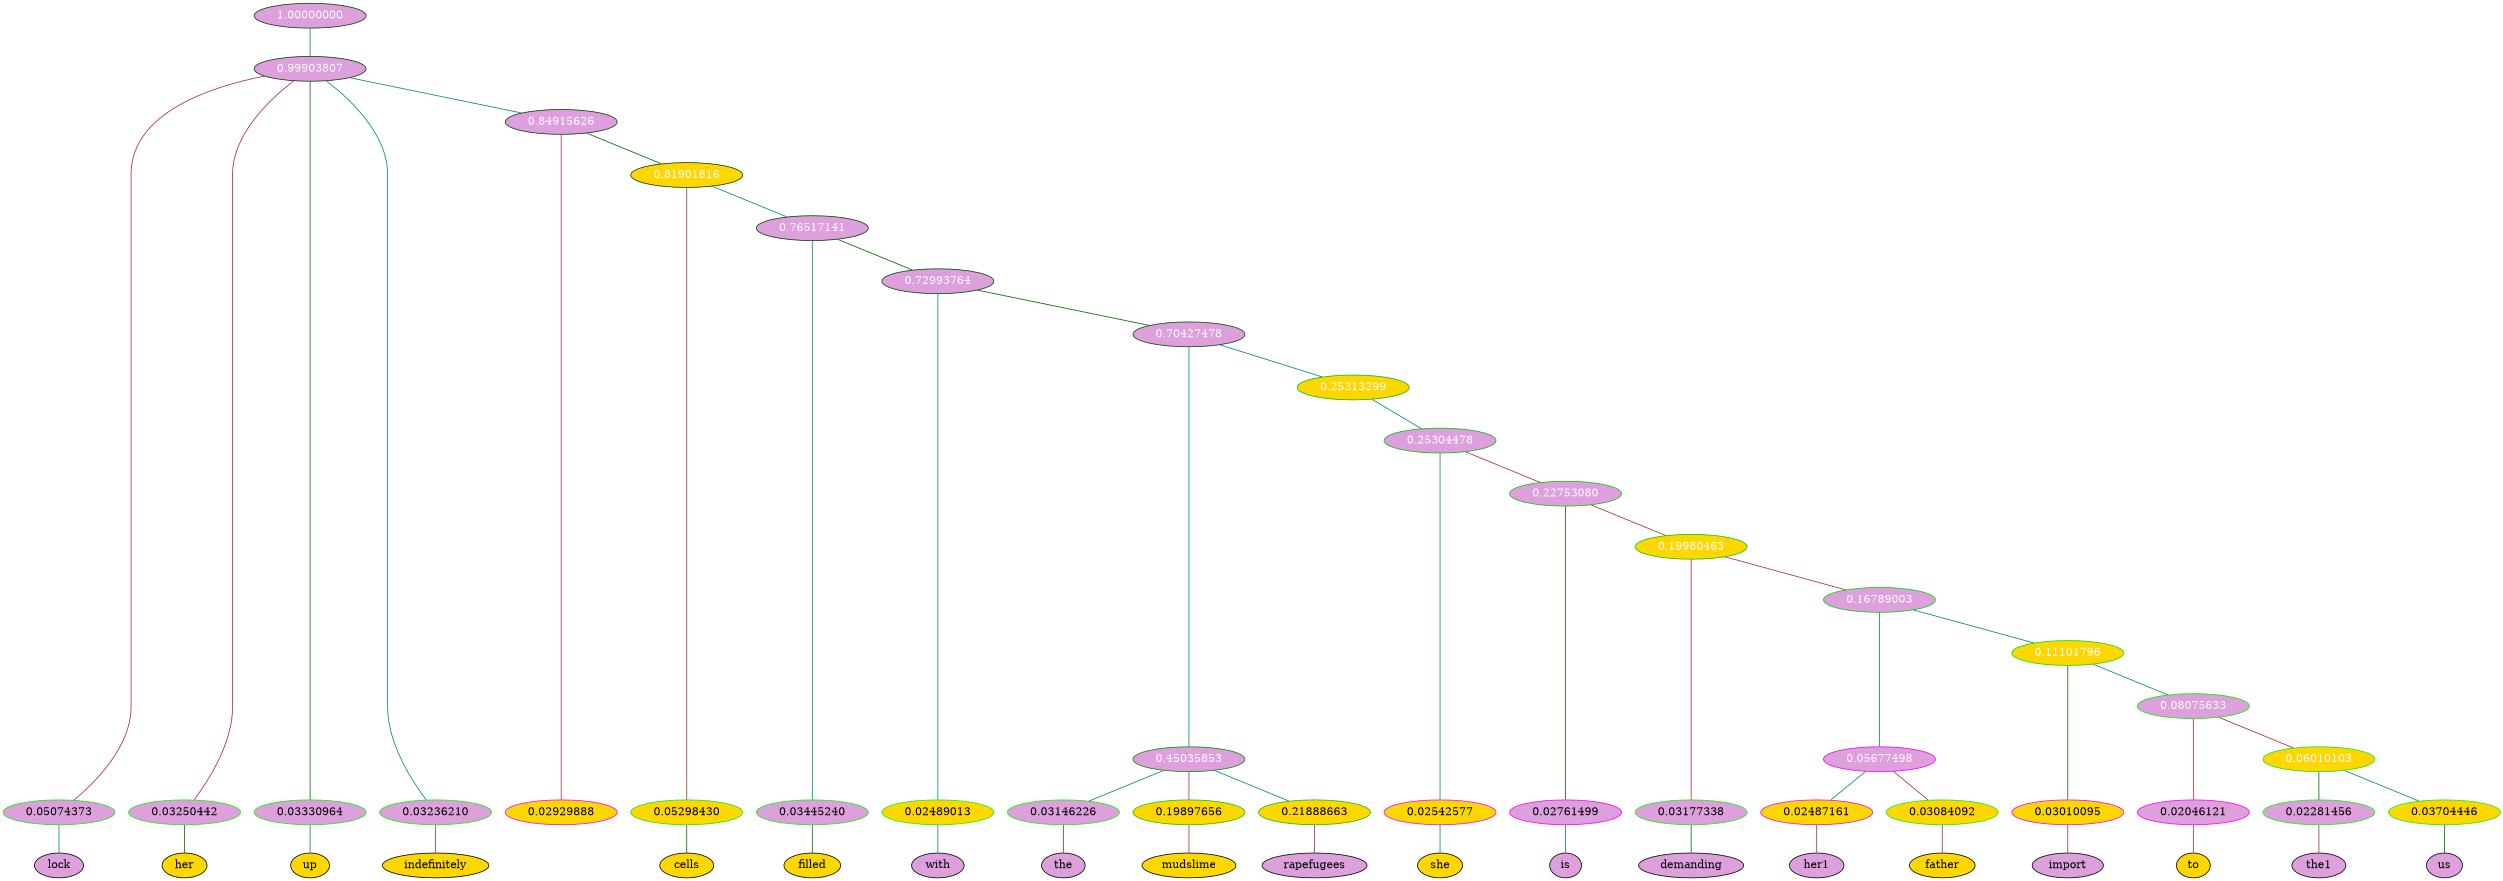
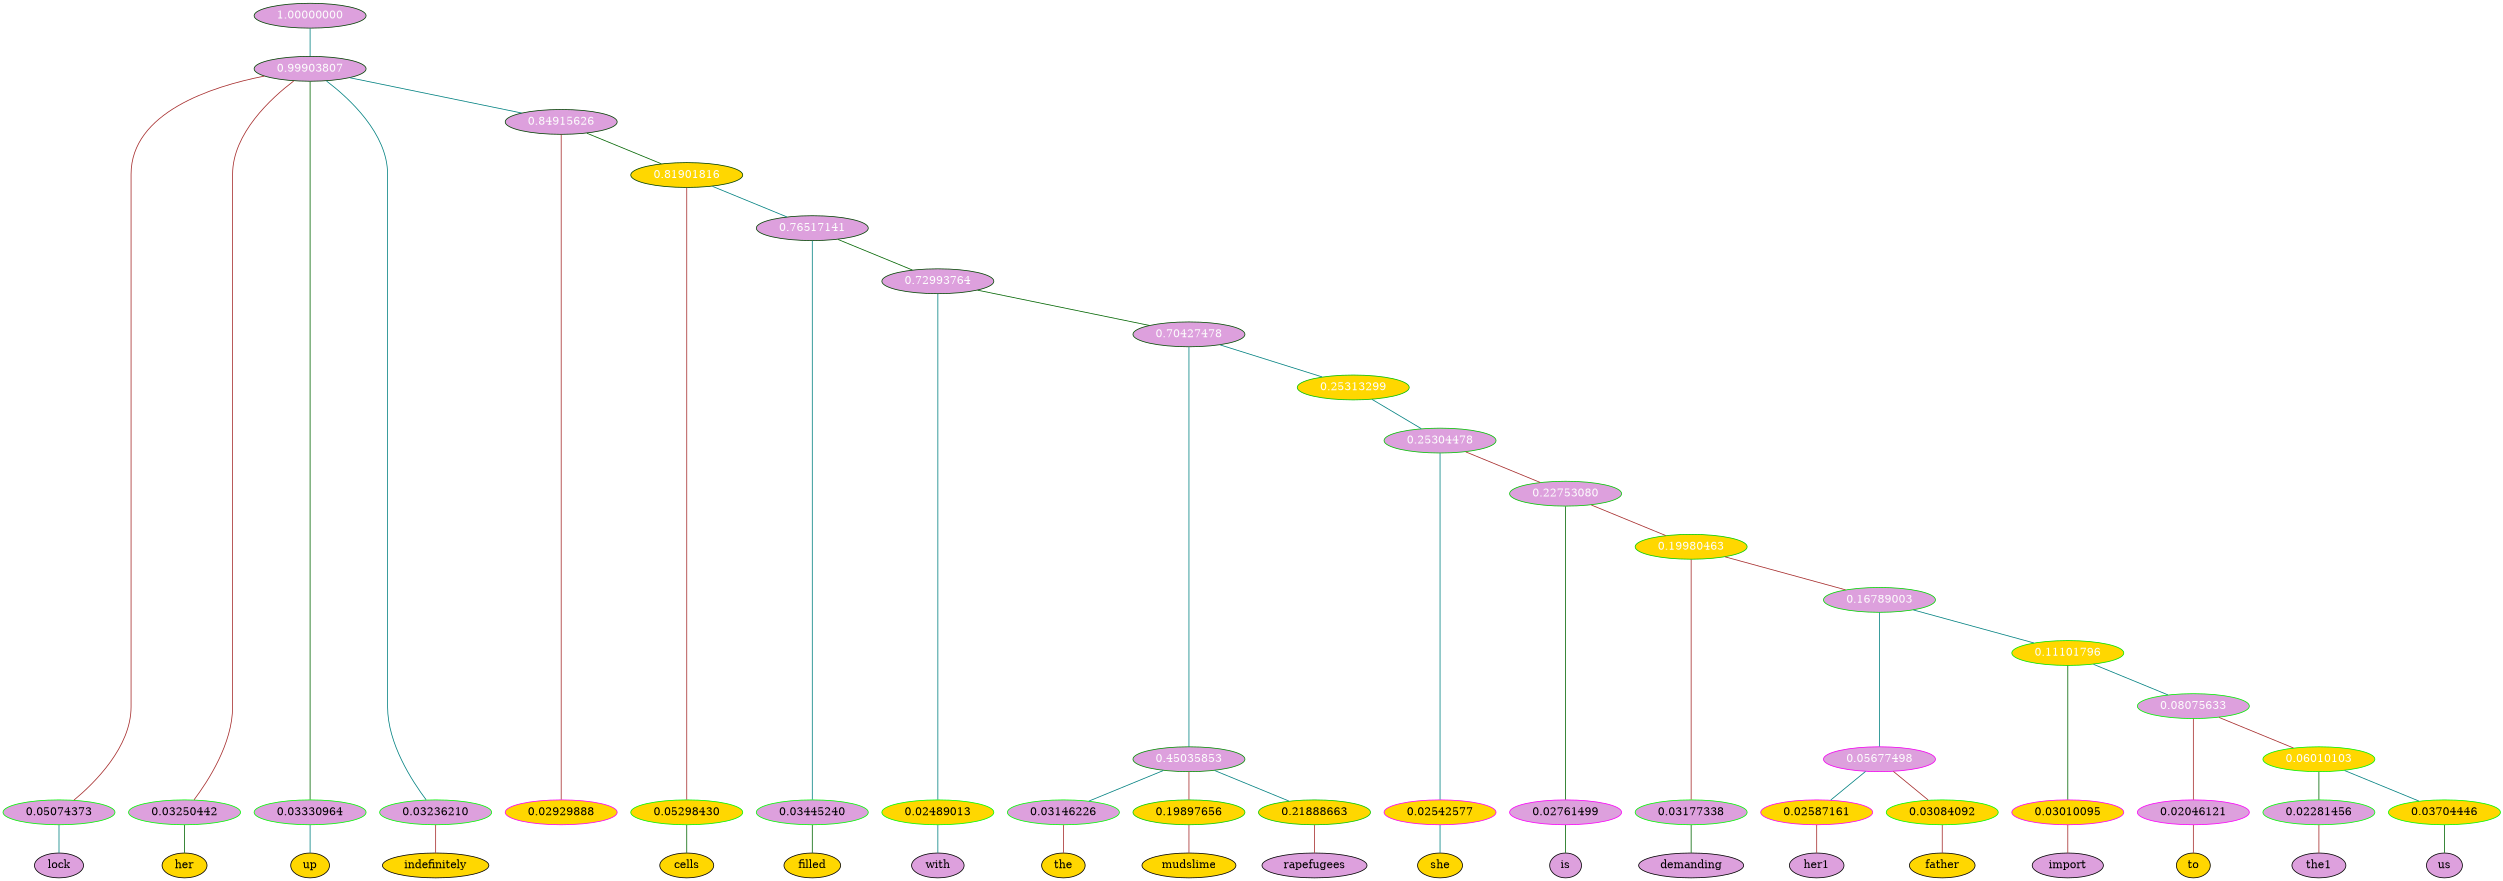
node "0.02487161": label "0.02487161" -> "0.02587161"
edge "0.02761499" -- "is": color teal -> darkgreen
node "the": fillcolor plum -> gold
